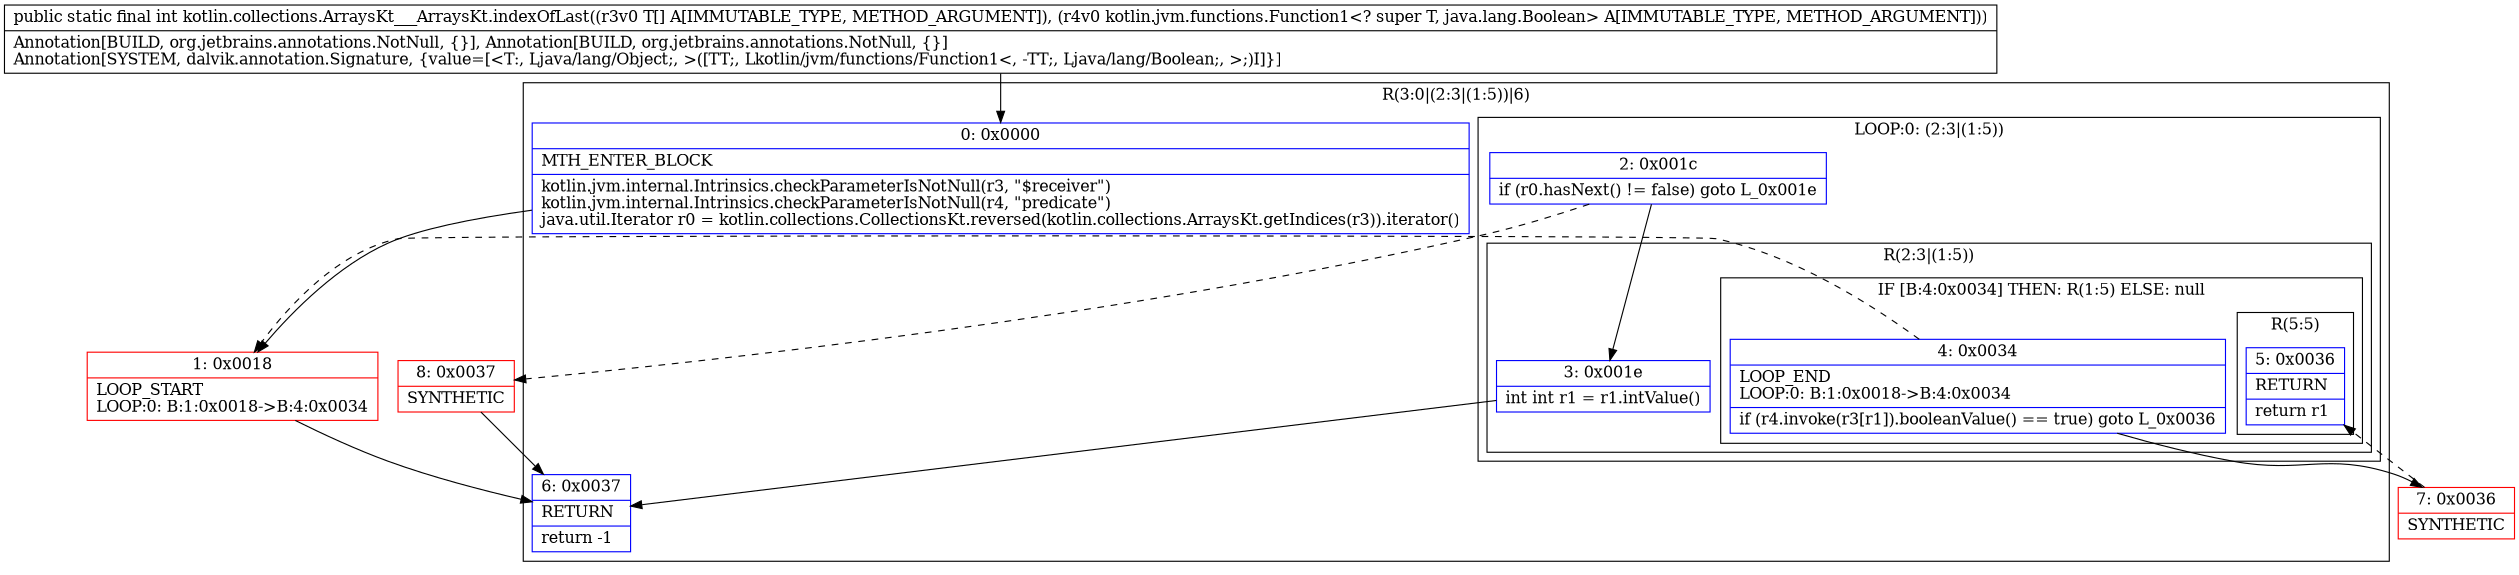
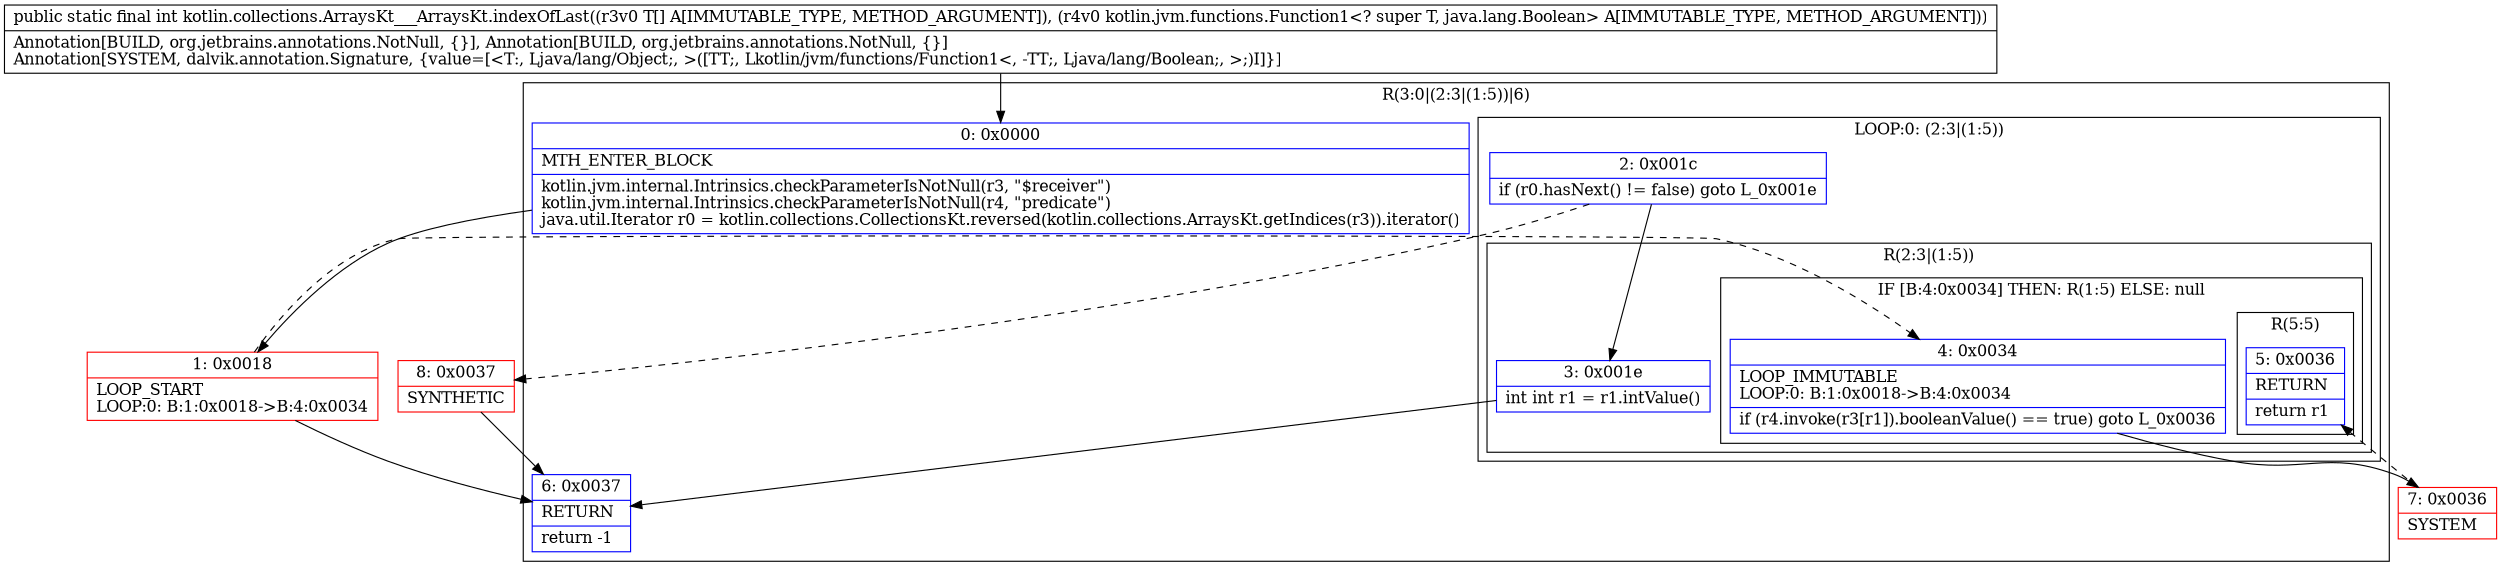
edge "4: 0x0034" -> "1: 0x0018": reversed
node "4: 0x0034": text "LOOP_END" -> "LOOP_IMMUTABLE"
node "7: 0x0036": text "SYNTHETIC" -> "SYSTEM"
